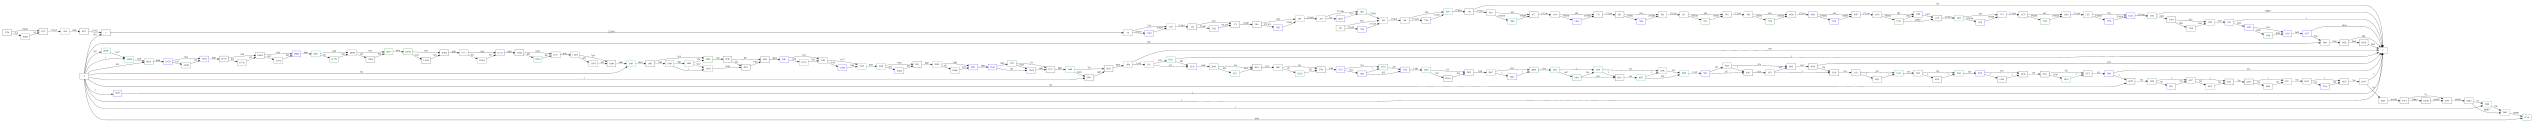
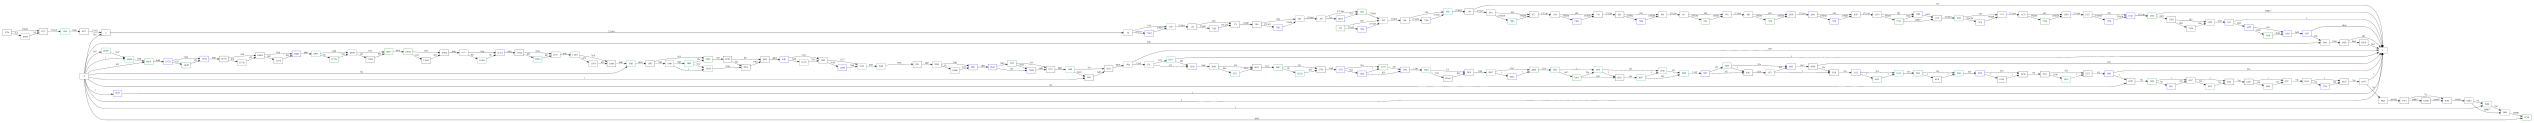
node "12046": removed
